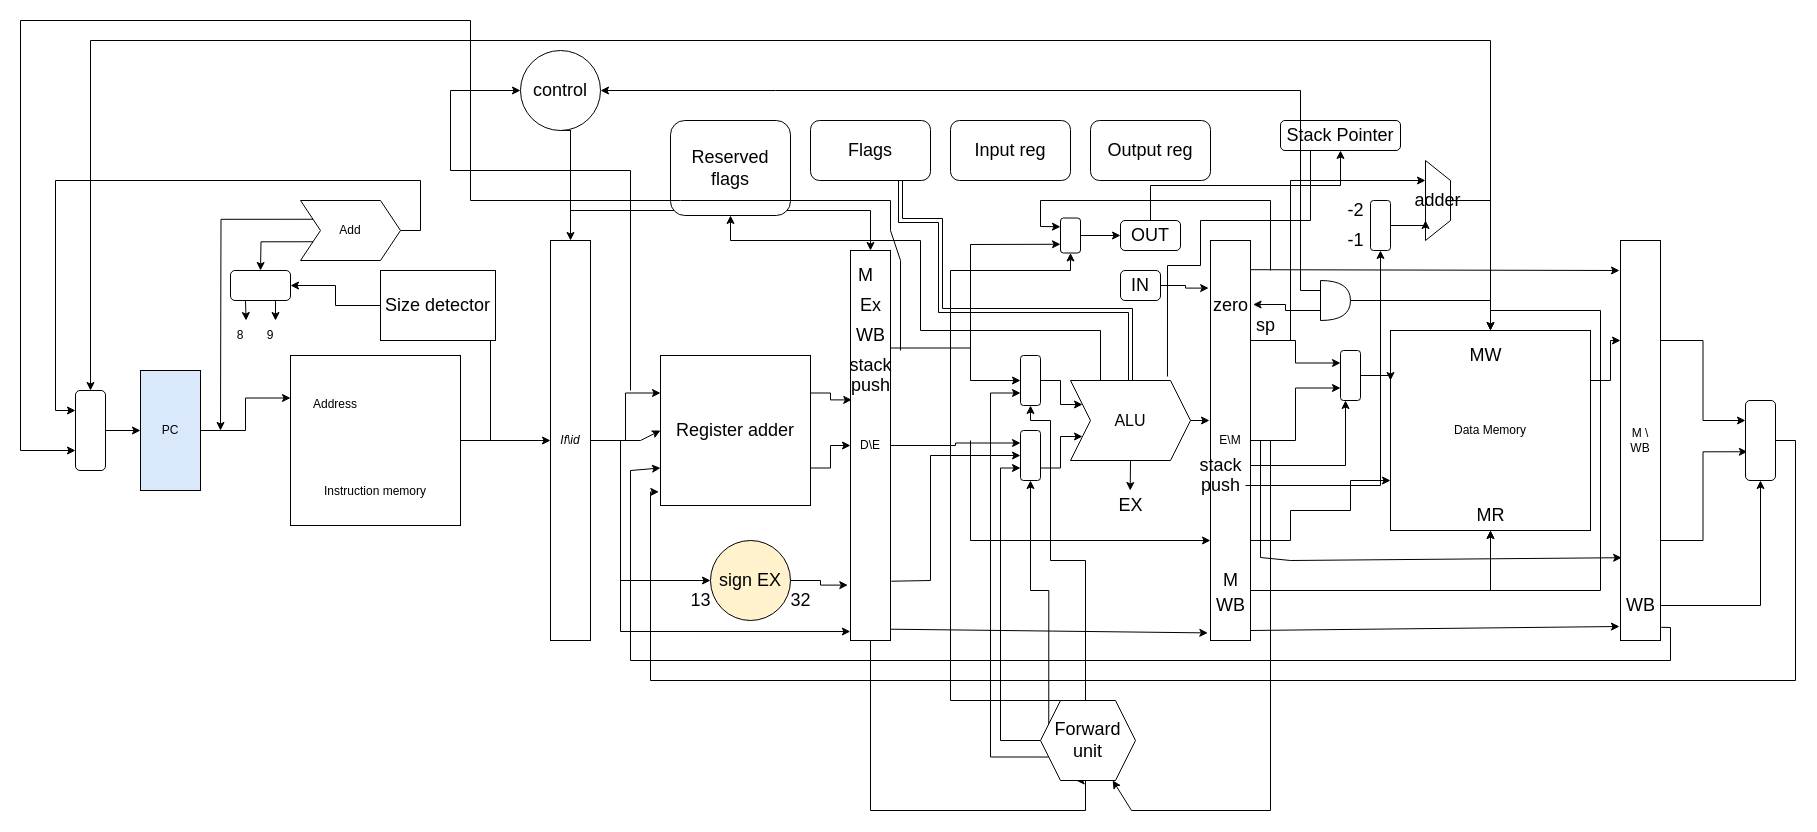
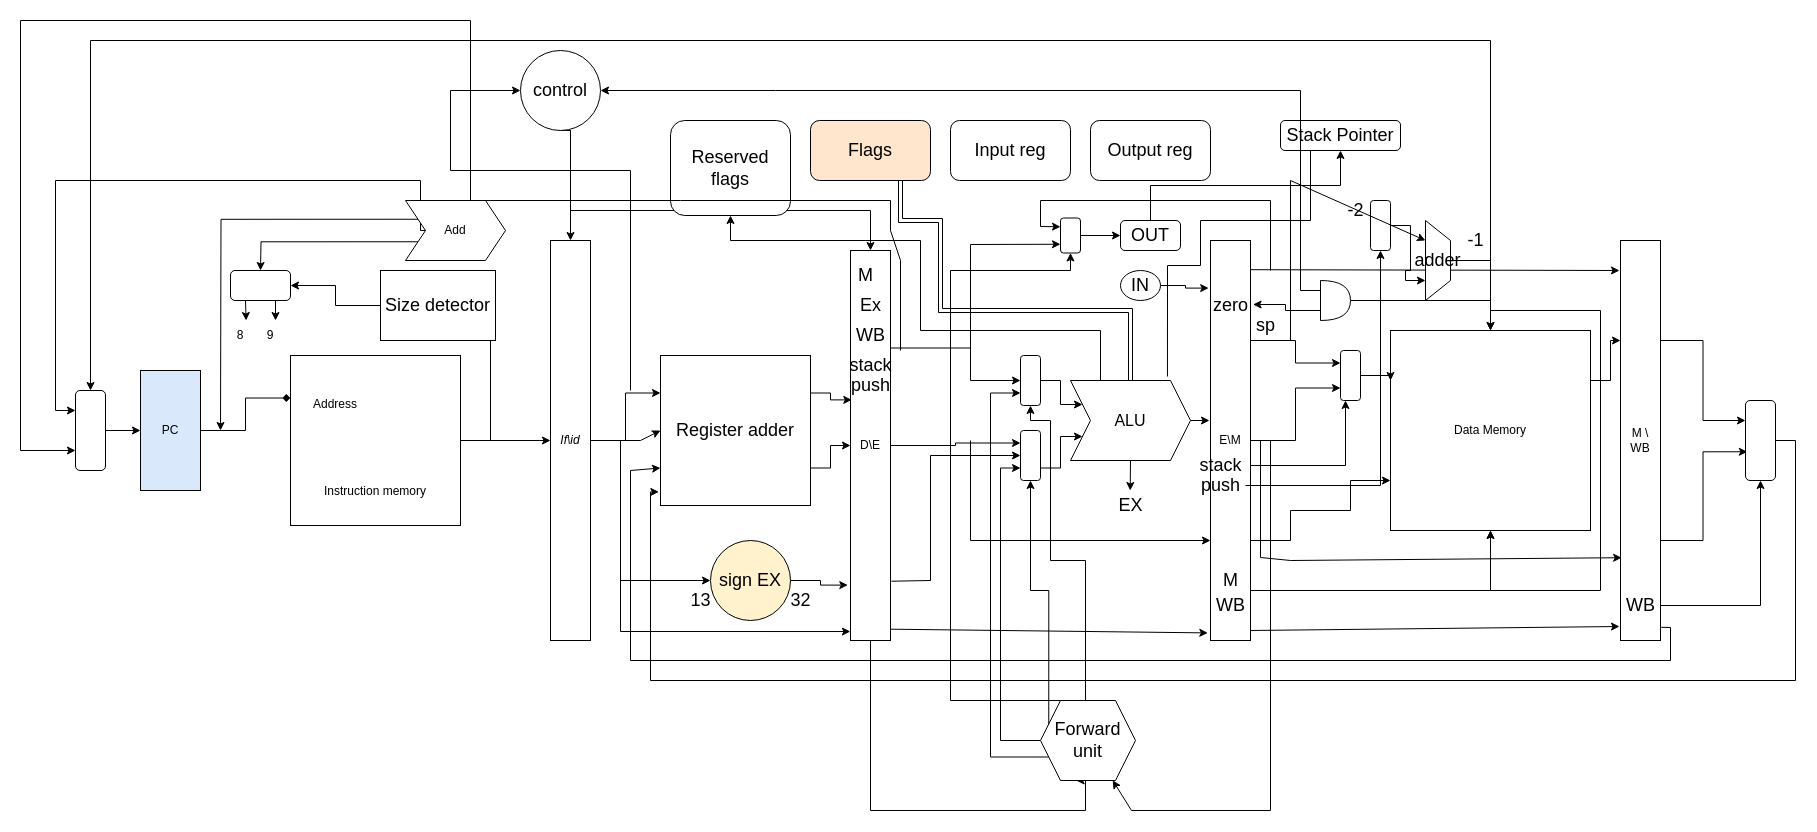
node "Flags": fillcolor #ffffff -> #ffe6cc
node "adder": moved (1438, 201) -> (1438, 261)
node "Add": moved (351, 231) -> (456, 231)
node "-1": moved (1356, 241) -> (1476, 241)
node "IN": shape rounded rectangle -> ellipse
node "MW": removed
edge "PC" -> "Address Instruction memory": arrowhead classic -> diamond
node "MR": removed
